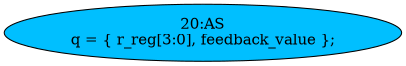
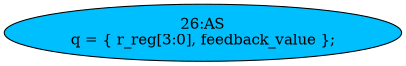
node "20:AS q = { r_reg[3:0], feedback_value };": label "20:AS q = { r_reg[3:0], feedback_value };" -> "26:AS q = { r_reg[3:0], feedback_value };"
